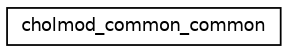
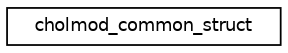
node "cholmod_common_common": label "cholmod_common_common" -> "cholmod_common_struct"
